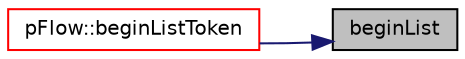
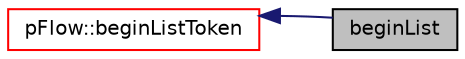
edge "pFlow::beginListToken" -> "beginList": reversed
